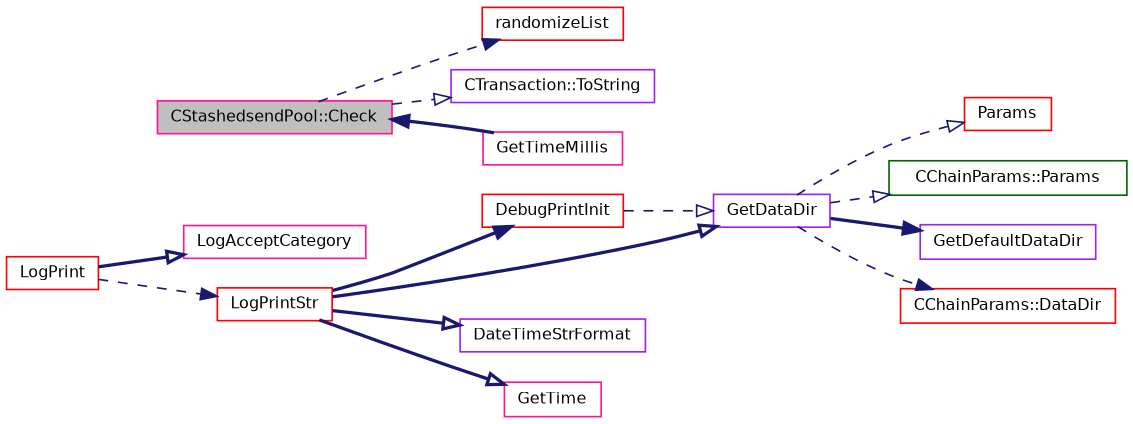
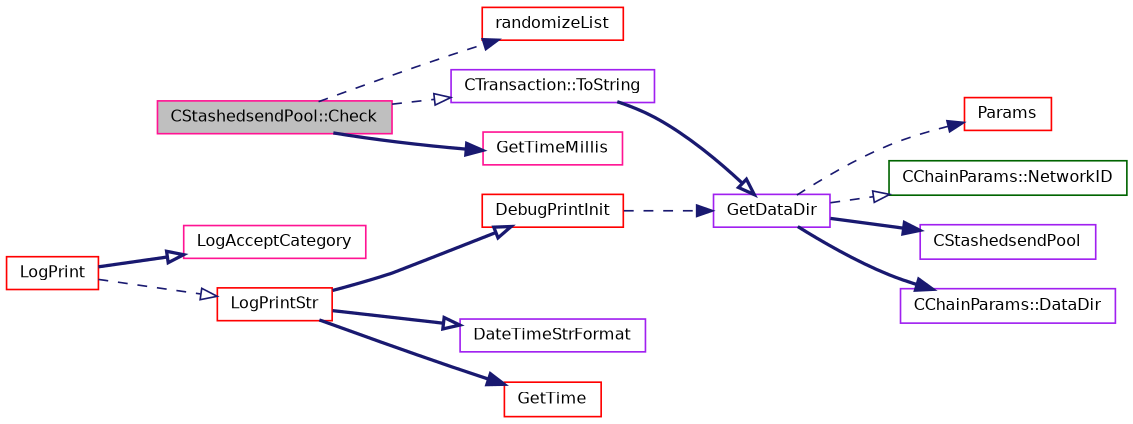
edge "GetTimeMillis" -> "CStashedsendPool::Check": reversed
edge "GetDataDir" -> "Params": arrowhead onormal -> normal
node "CChainParams::Params": label "CChainParams::Params" -> "CChainParams::NetworkID"
edge "DebugPrintInit" -> "GetDataDir": arrowhead onormal -> normal
node "GetDefaultDataDir": label "GetDefaultDataDir" -> "CStashedsendPool"
edge "GetDataDir" -> "CChainParams::DataDir": style dashed -> bold
edge "LogPrintStr" -> "DebugPrintInit": arrowhead normal -> onormal
edge "LogPrintStr" -> "GetDataDir": now "CTransaction::ToString" -> "GetDataDir"
edge "LogPrint" -> "LogPrintStr": arrowhead normal -> onormal
node "CChainParams::DataDir": color red -> purple
edge "LogPrintStr" -> "GetTime": arrowhead onormal -> normal
node "GetTime": color deeppink -> red
